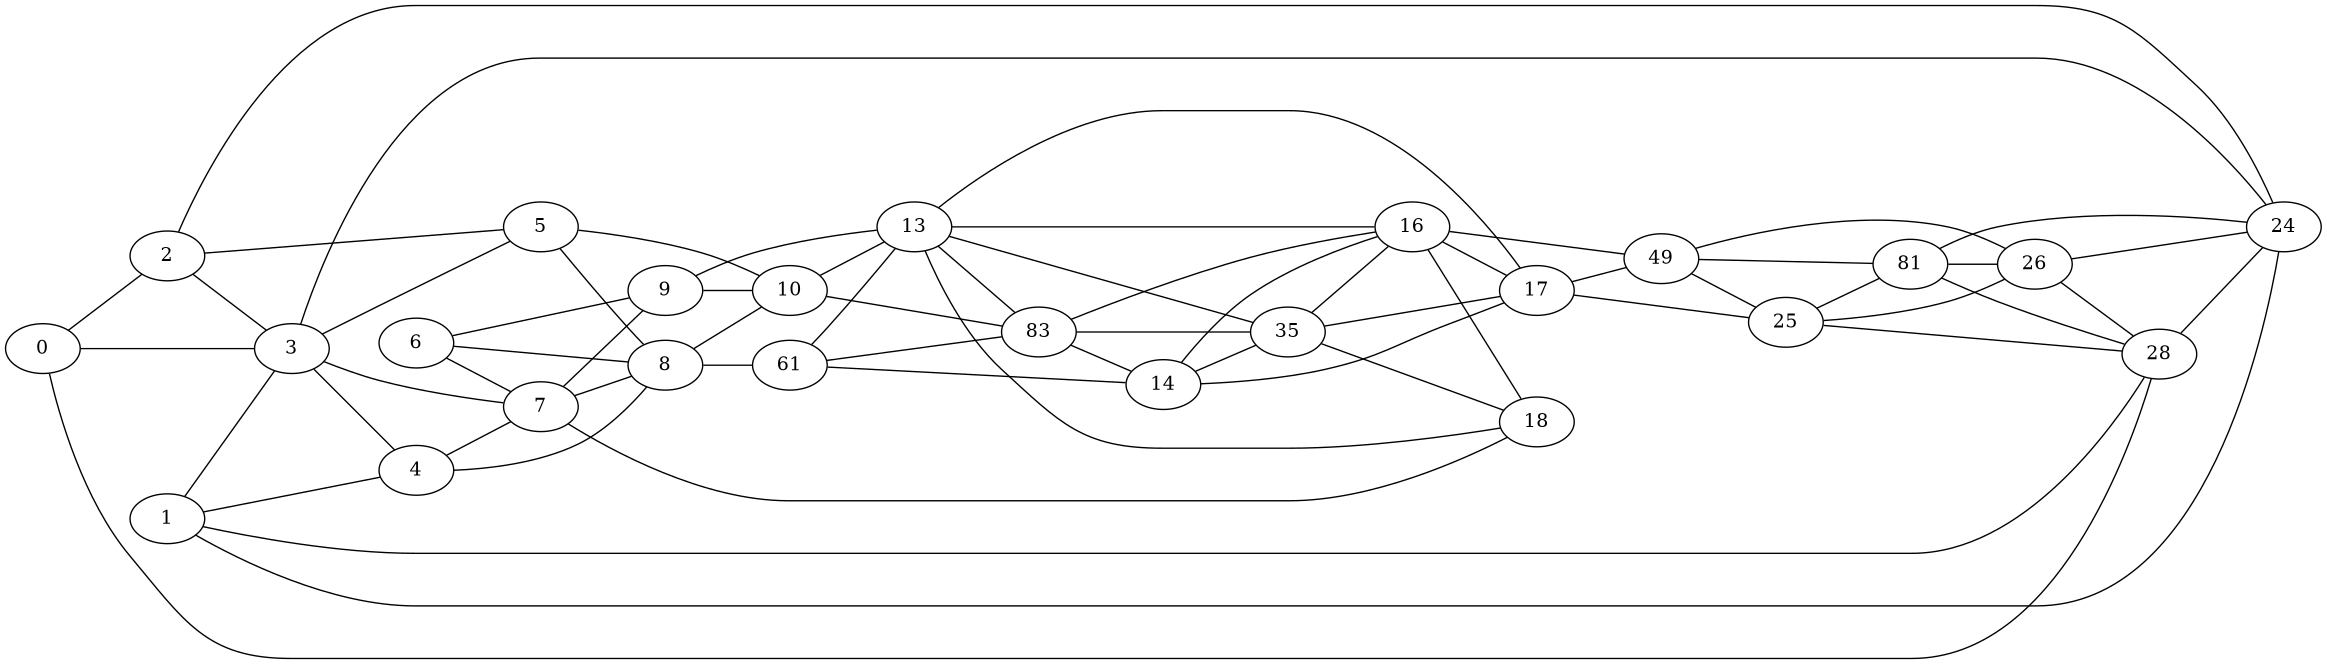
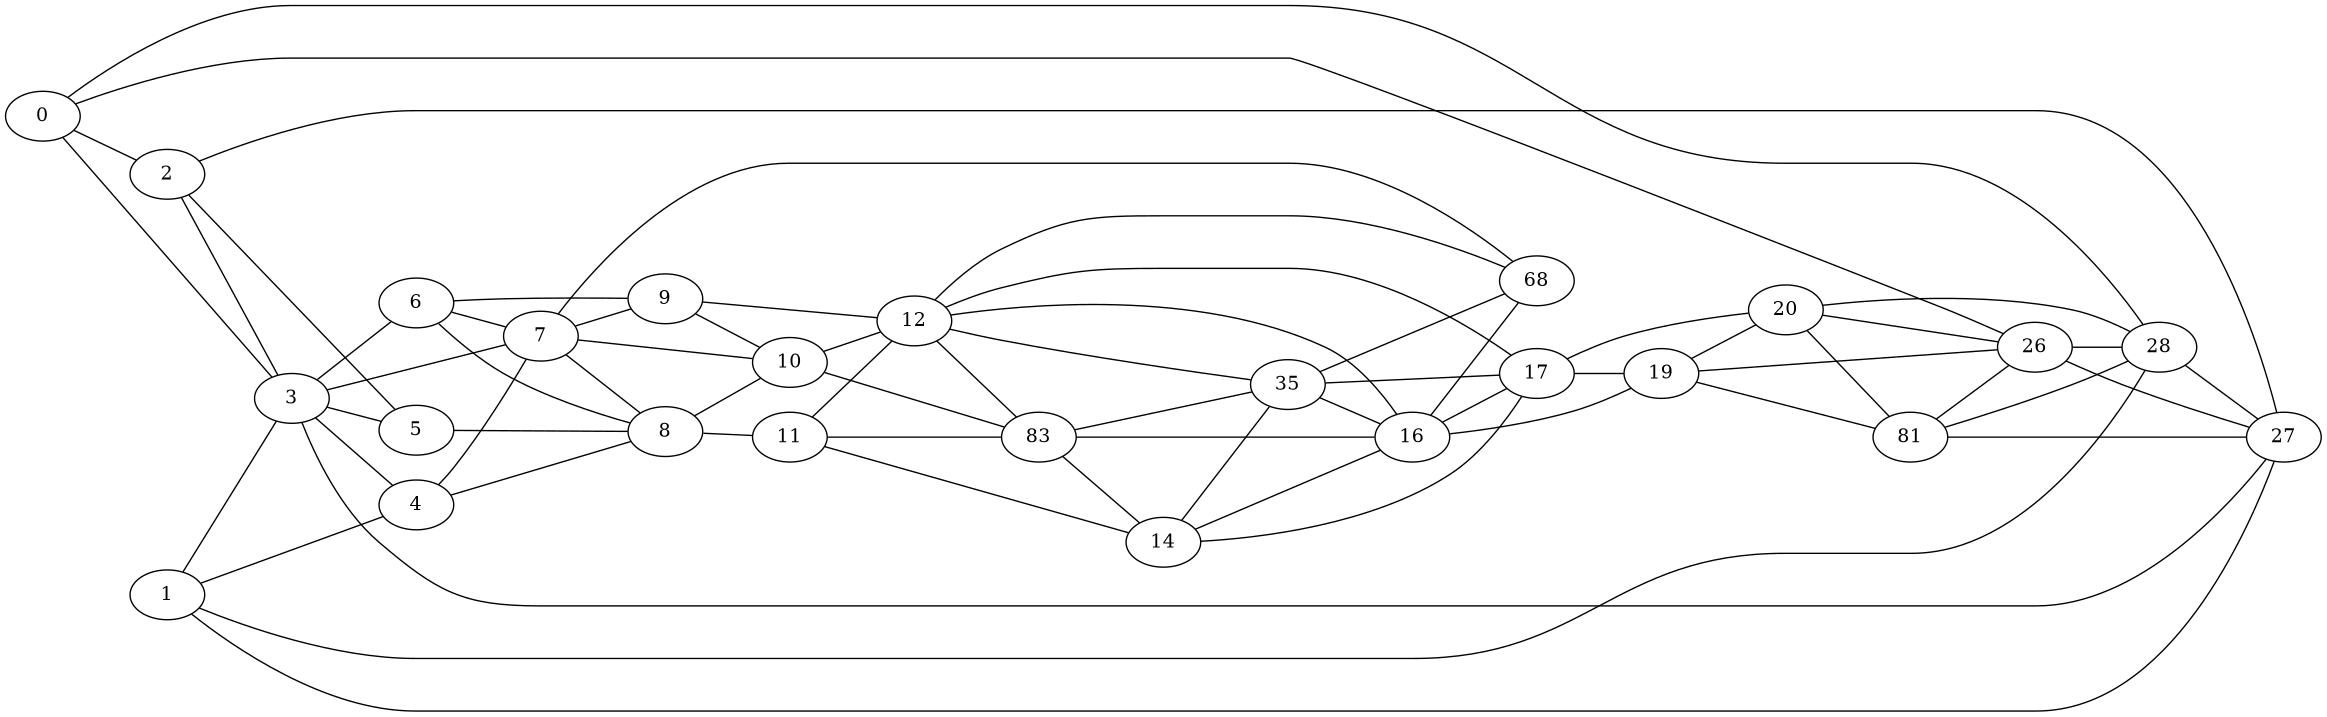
edge "0" -- "26": added
node "13": label "13" -> "12"
node "24": label "24" -> "27"
edge "5" -- "10": now "7" -- "10"
node "49": label "49" -> "19"
node "25": label "25" -> "20"
edge "6" -- "3": added
node "61": label "61" -> "11"
node "18": label "18" -> "68"
